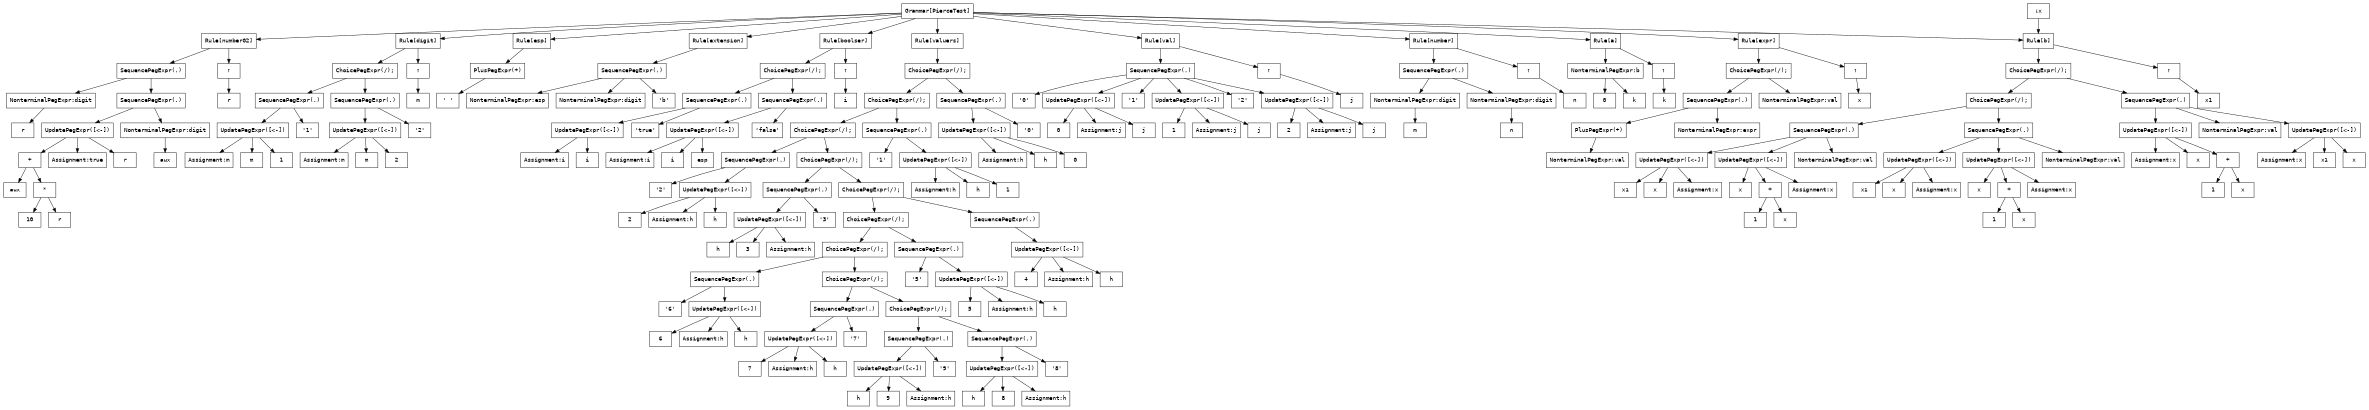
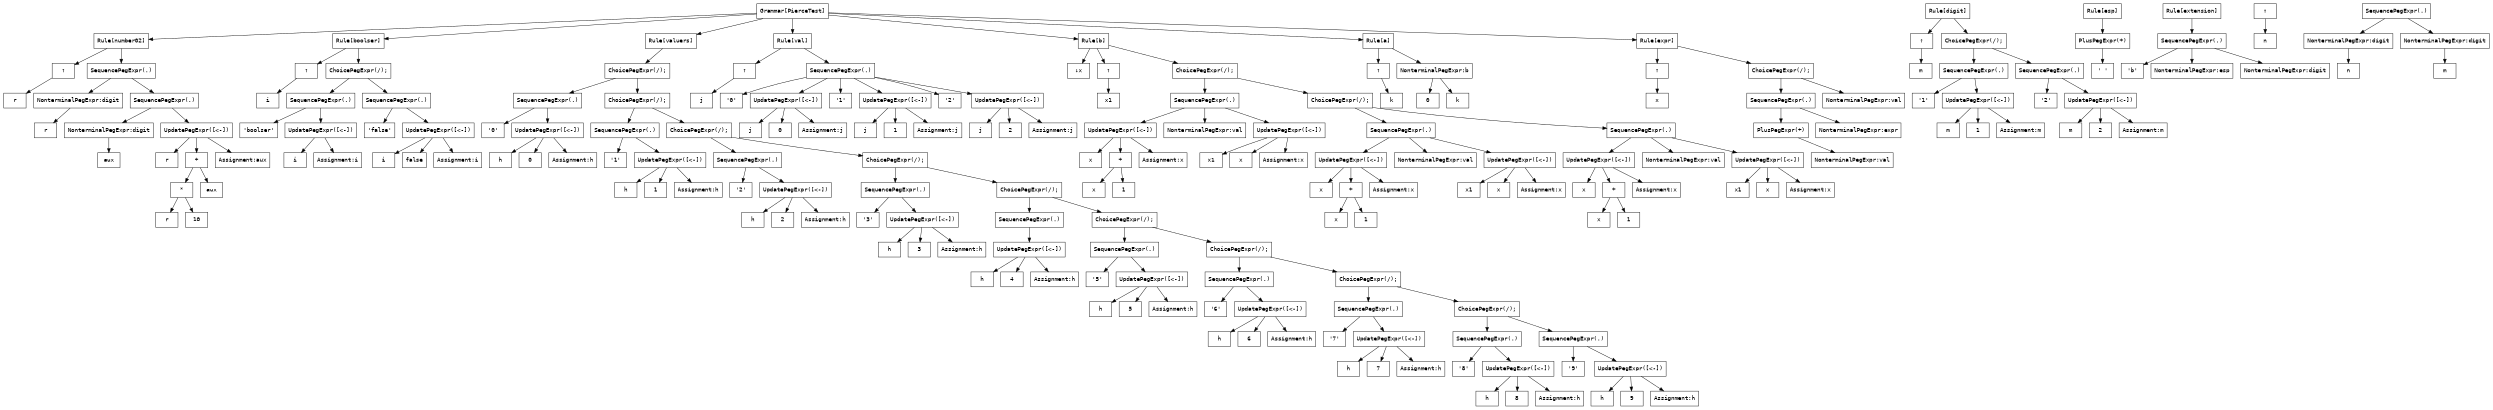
edge "↓x" -> "Rule[b]": reversed
edge "Grammar[PierceTest]" -> "Rule[extension]": removed
edge "Grammar[PierceTest]" -> "Rule[digit]": removed
edge "Grammar[PierceTest]" -> "Rule[esp]": removed
node "Rule[number]": removed
node "'true'": label "'true'" -> "'boolser'"
node "Assignment:true": label "Assignment:true" -> "Assignment:aux"
node "esp": label "esp" -> "false"
